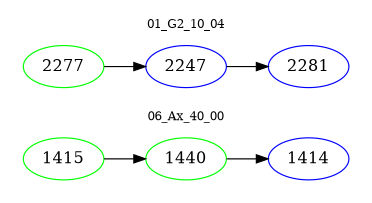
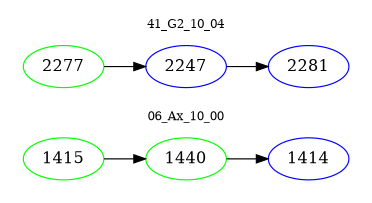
cluster "01_G2_10_04": label "01_G2_10_04" -> "41_G2_10_04"
cluster "06_Ax_40_00": label "06_Ax_40_00" -> "06_Ax_10_00"
